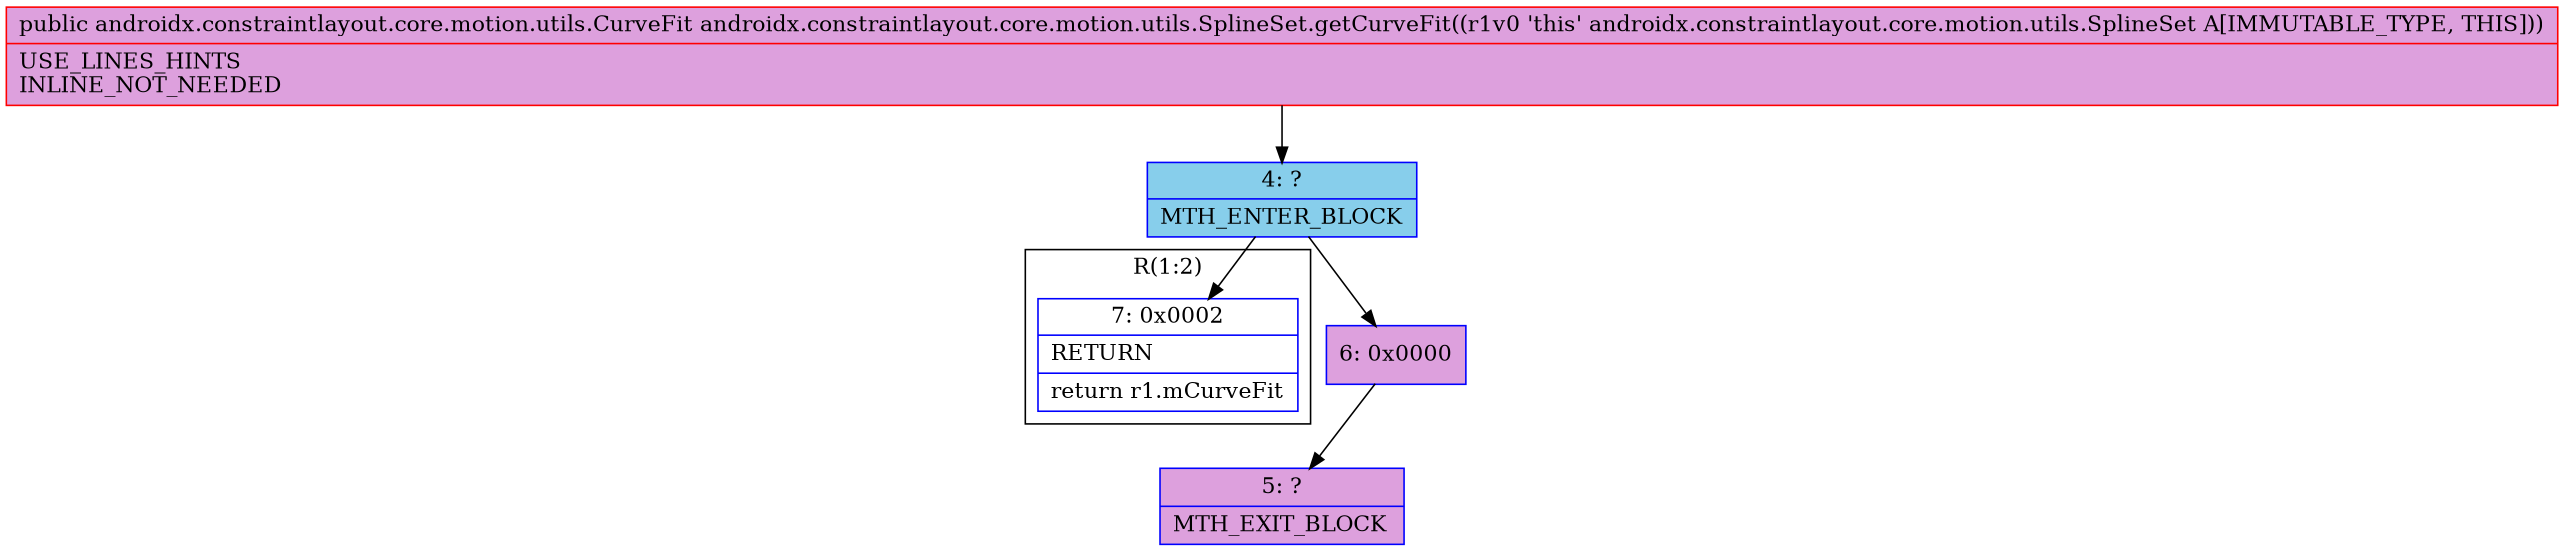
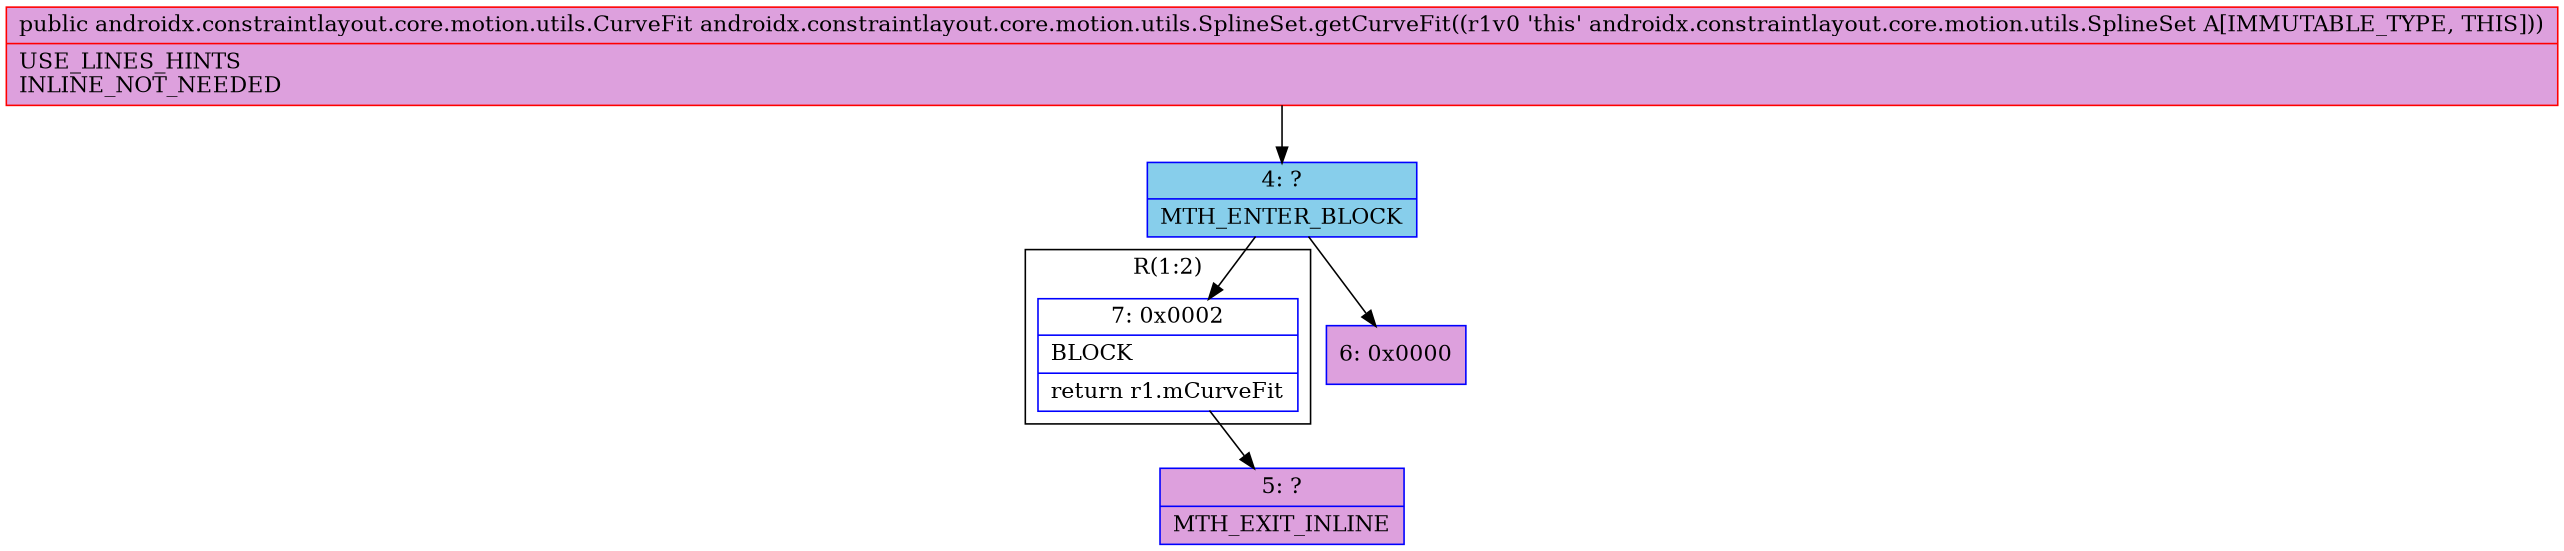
node "7: 0x0002": text "RETURN" -> "BLOCK"
edge "6: 0x0000" -> "5: ?": now "7: 0x0002" -> "5: ?"
node "5: ?": text "MTH_EXIT_BLOCK" -> "MTH_EXIT_INLINE"
